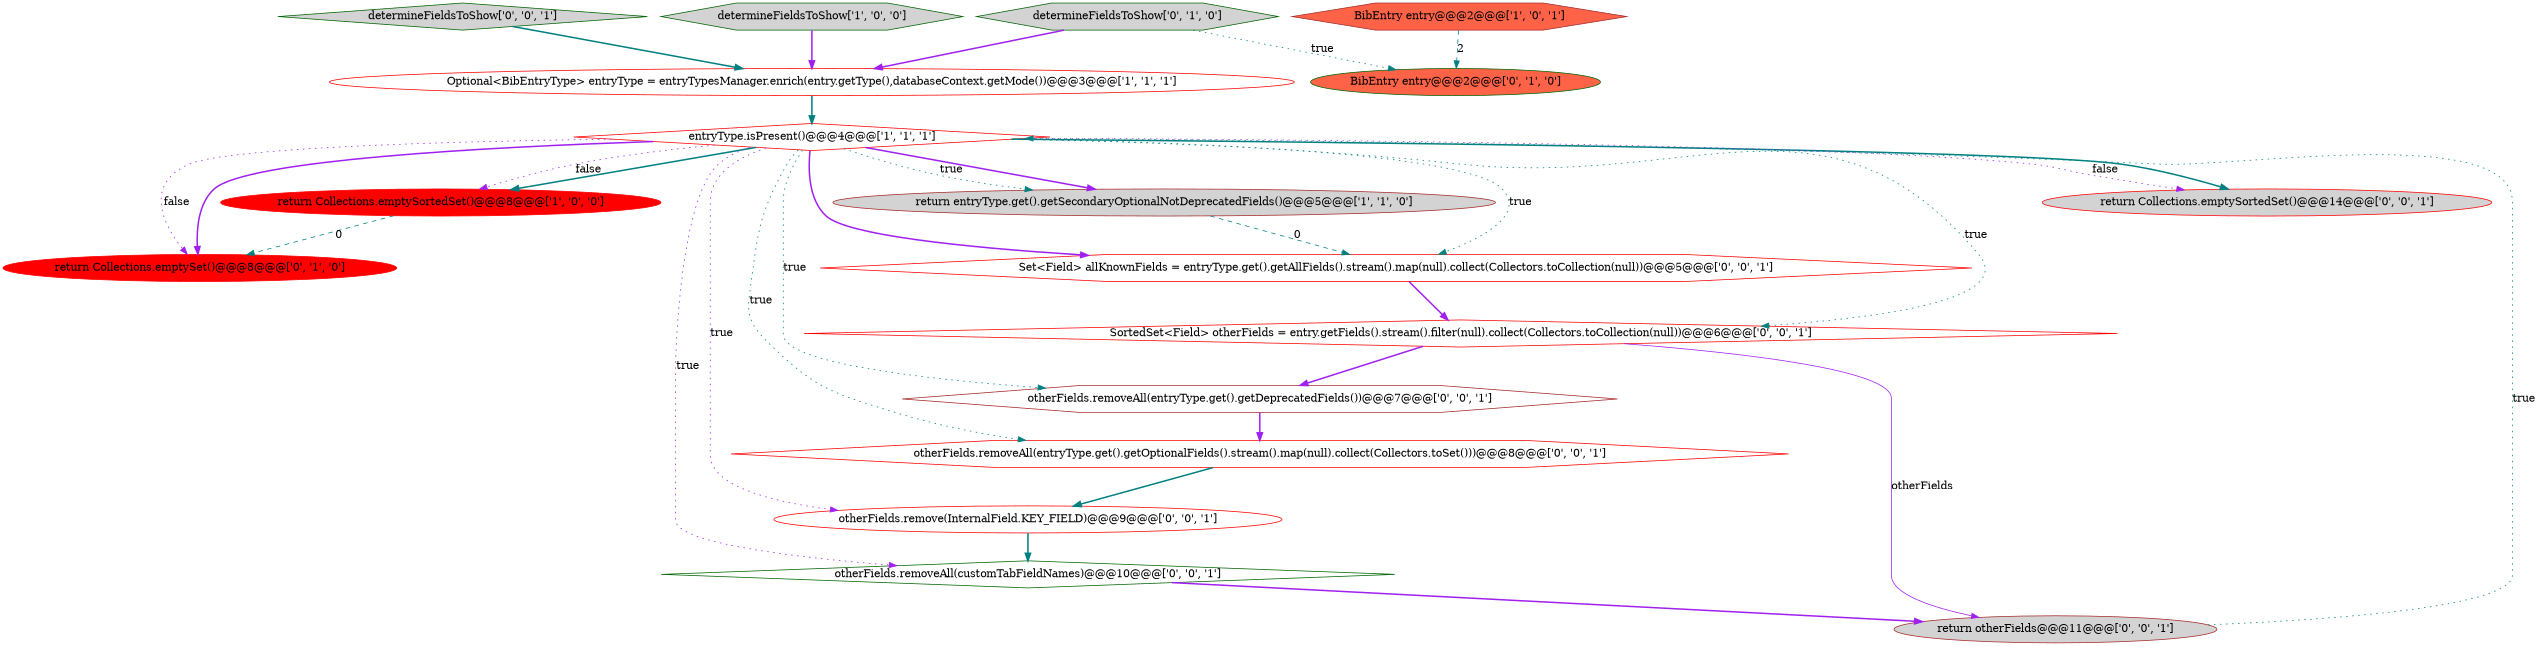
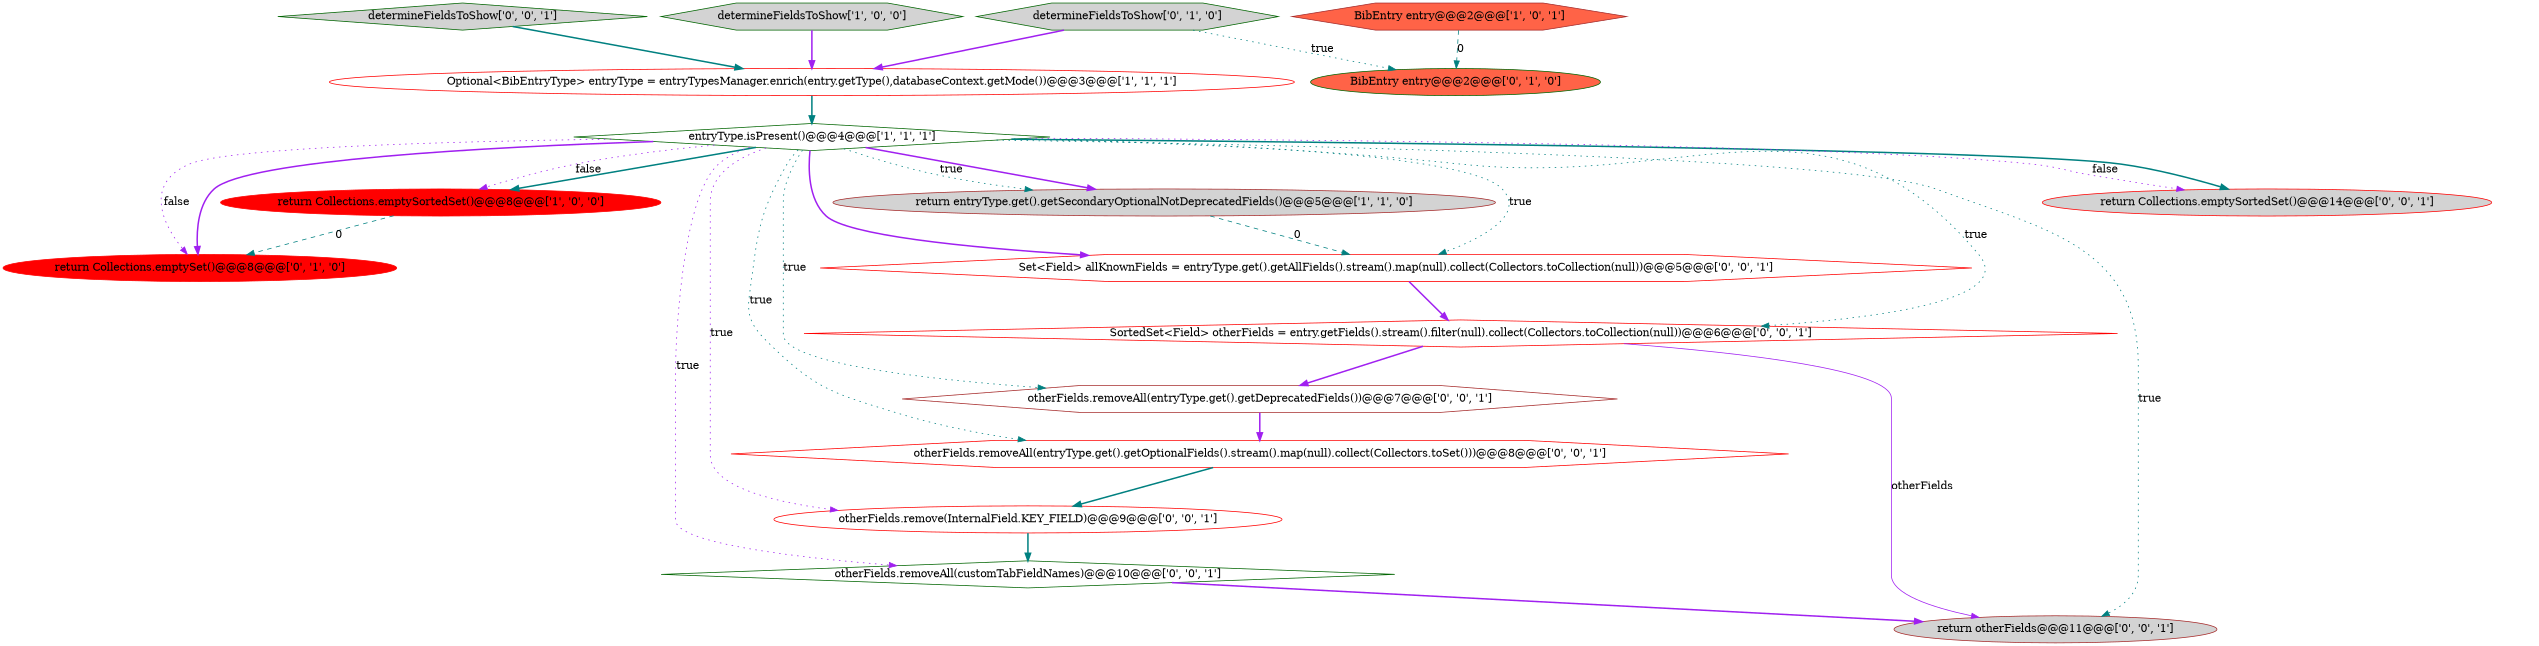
edge "BibEntry entry@@@2@@@['1', '0', '1']" -> "BibEntry entry@@@2@@@['0', '1', '0']": label "2" -> "0"
node "entryType.isPresent()@@@4@@@['1', '1', '1']": color red -> darkgreen
edge "return otherFields@@@11@@@['0', '0', '1']" -> "entryType.isPresent()@@@4@@@['1', '1', '1']": reversed
